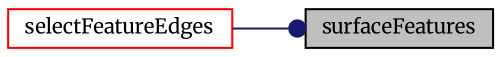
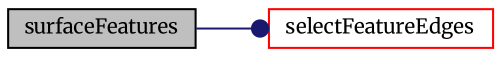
edge "selectFeatureEdges" -> "surfaceFeatures": reversed
